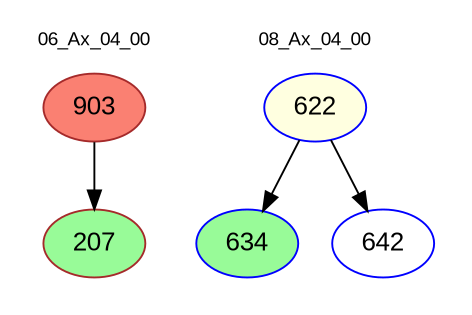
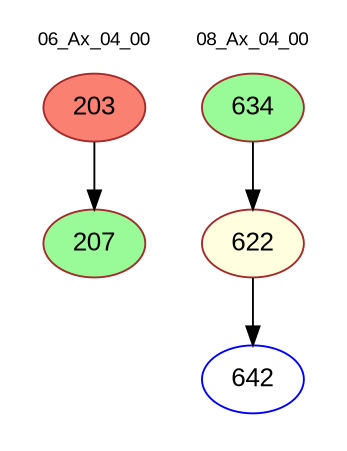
node "903": label "903" -> "203"
node "622": color blue -> brown
edge "622" -> "634": reversed
node "634": color blue -> brown
